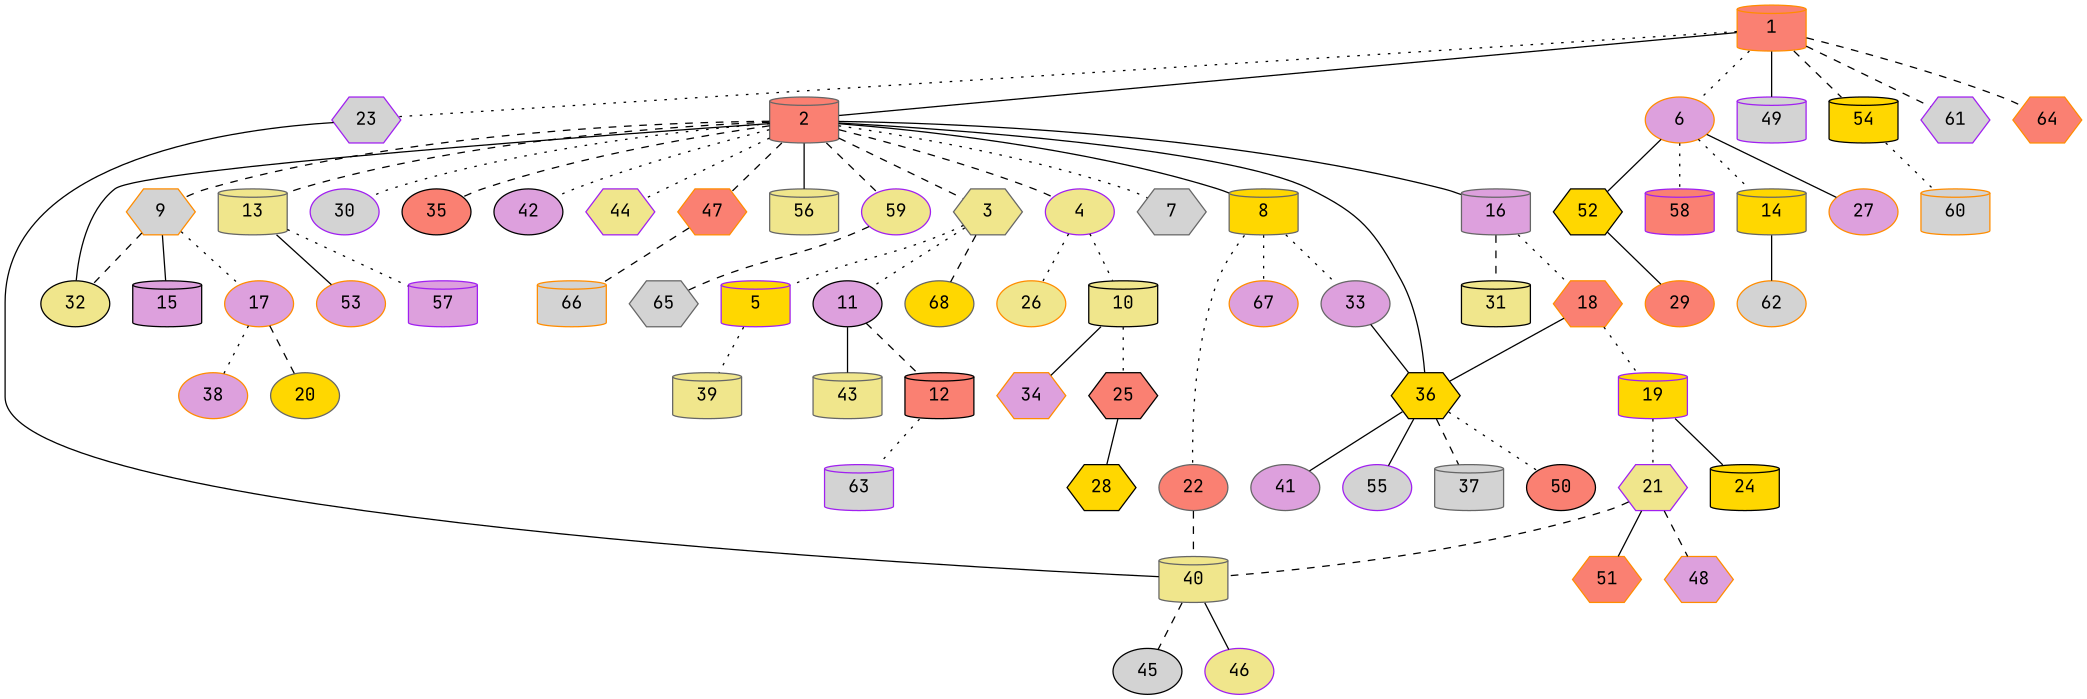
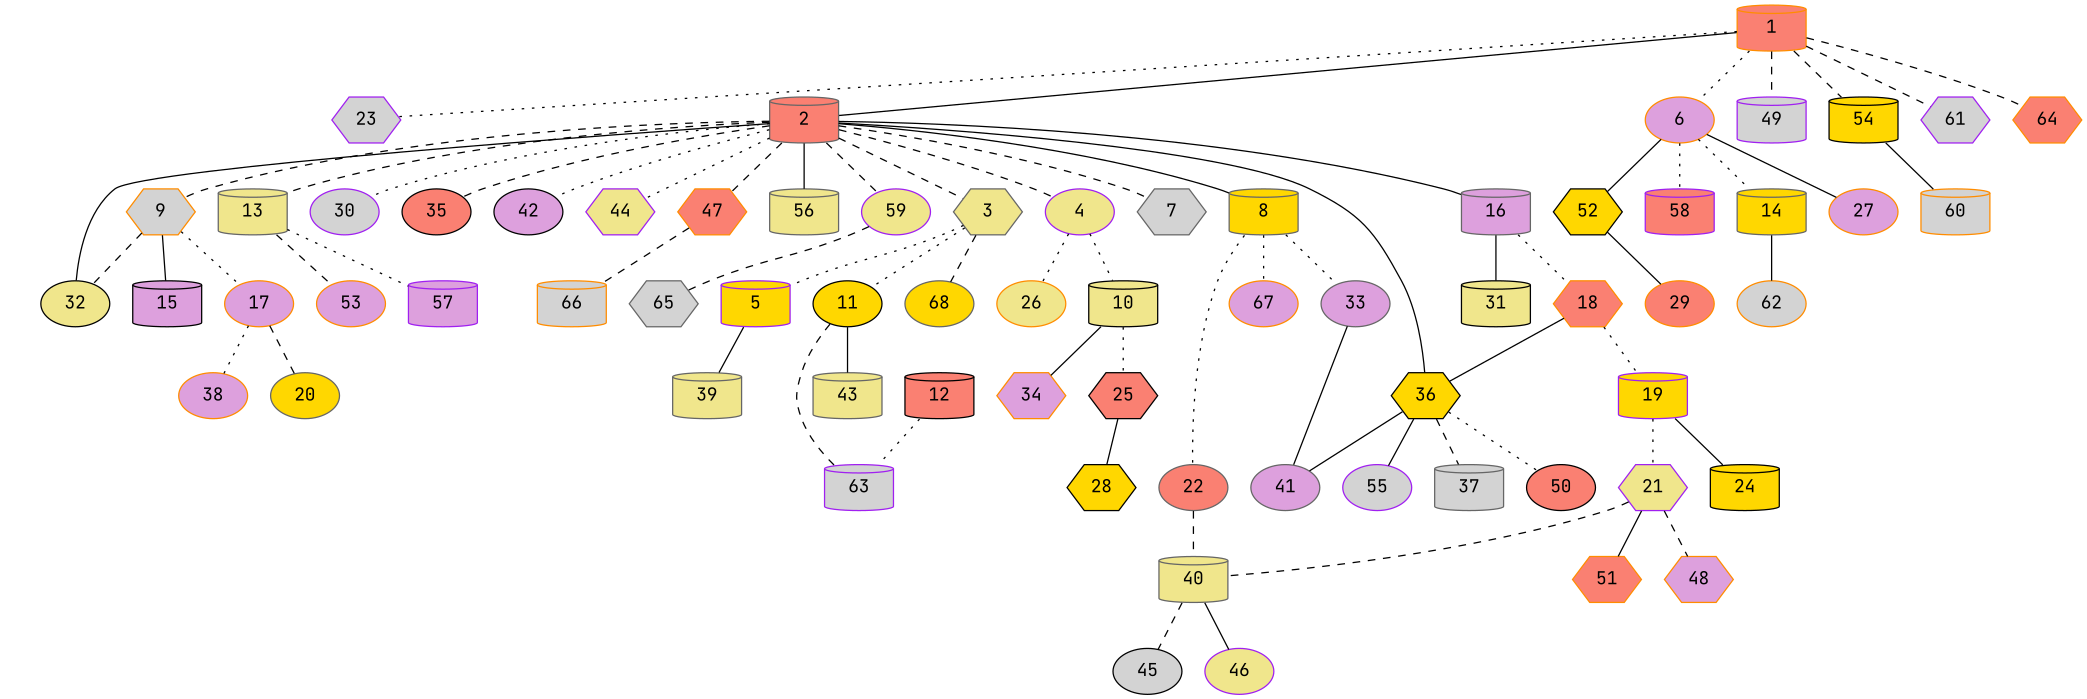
edge "1" -- "49": style solid -> dashed
edge "2" -- "7": style dotted -> dashed
edge "54" -- "60": style dotted -> solid
edge "16" -- "31": style dashed -> solid
edge "13" -- "53": style solid -> dashed
node "11": fillcolor plum -> gold
edge "11" -- "12": now "11" -- "63"
edge "33" -- "36": now "33" -- "41"
edge "5" -- "39": style dotted -> solid
edge "23" -- "40": removed
